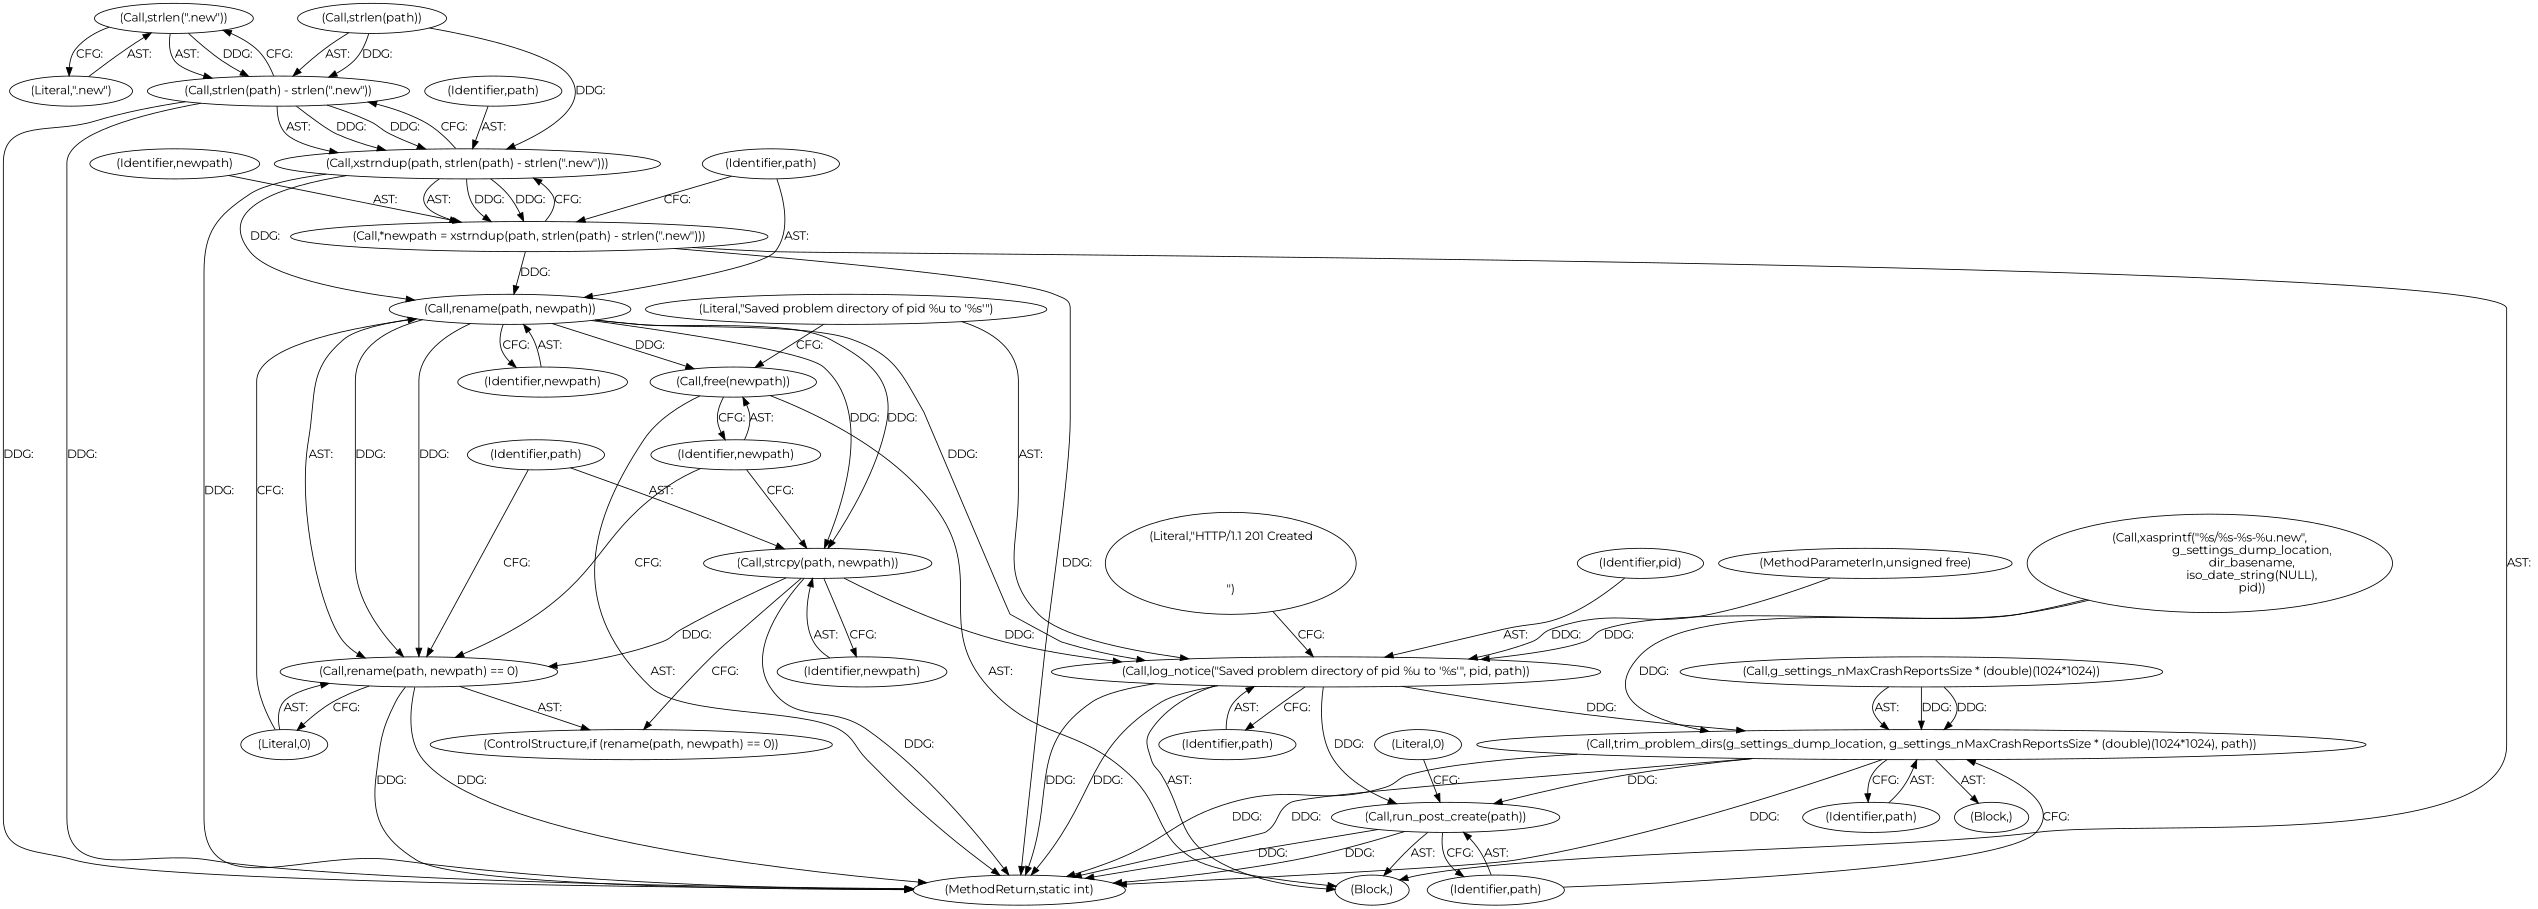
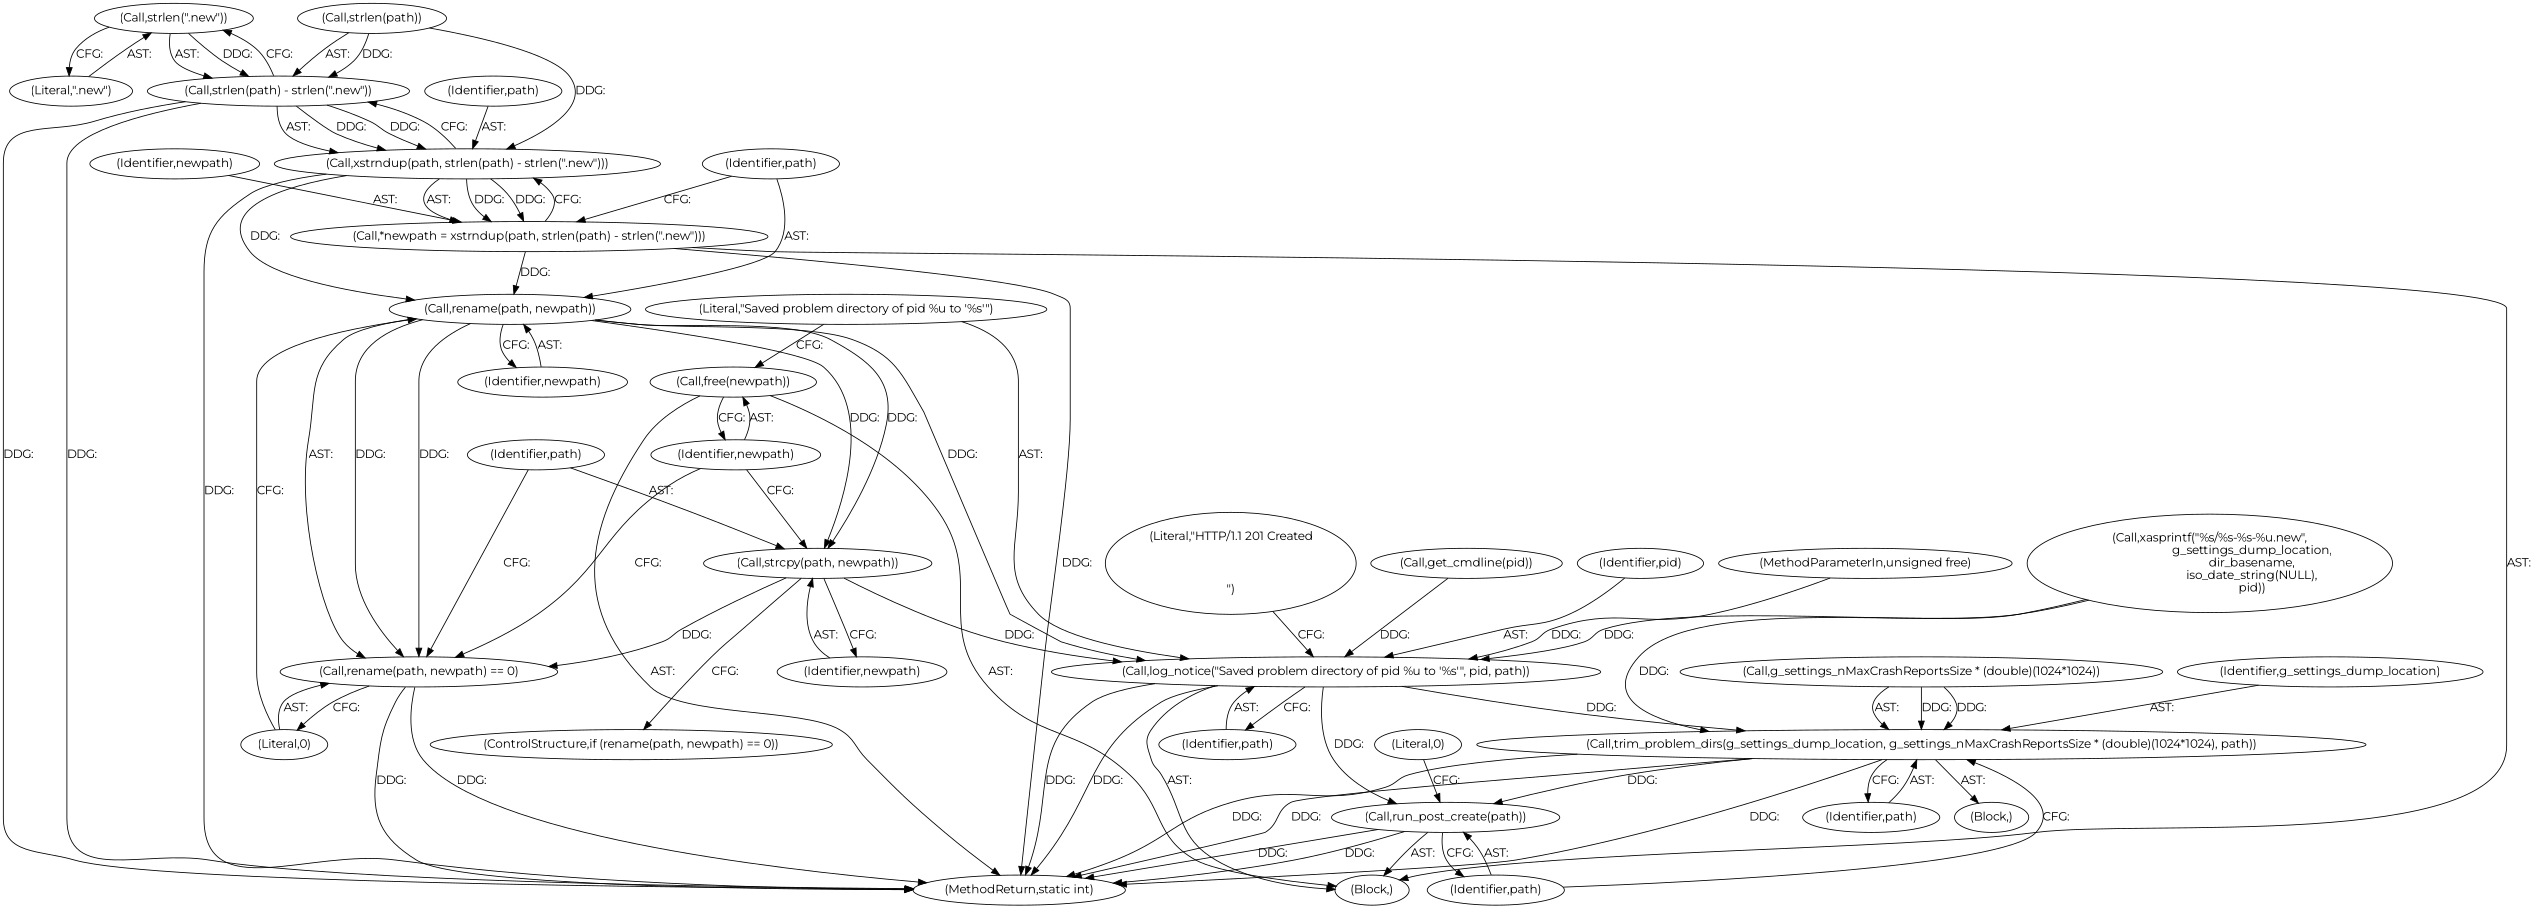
edge "(Call,rename(path, newpath))" -> "(Call,free(newpath))": removed, label "DDG:"
node "(Call,get_cmdline(pid))": added
node "(Identifier,g_settings_dump_location)": added
edge "(Call,rename(path, newpath) == 0)" -> "(ControlStructure,if (rename(path, newpath) == 0))": removed, label "AST:"
edge "(Call,strcpy(path, newpath))" -> "(MethodReturn,static int)": removed, label "DDG:"
